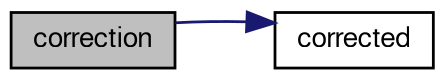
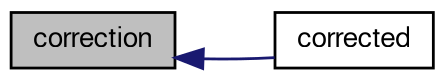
edge "correction" -> "corrected": reversed
